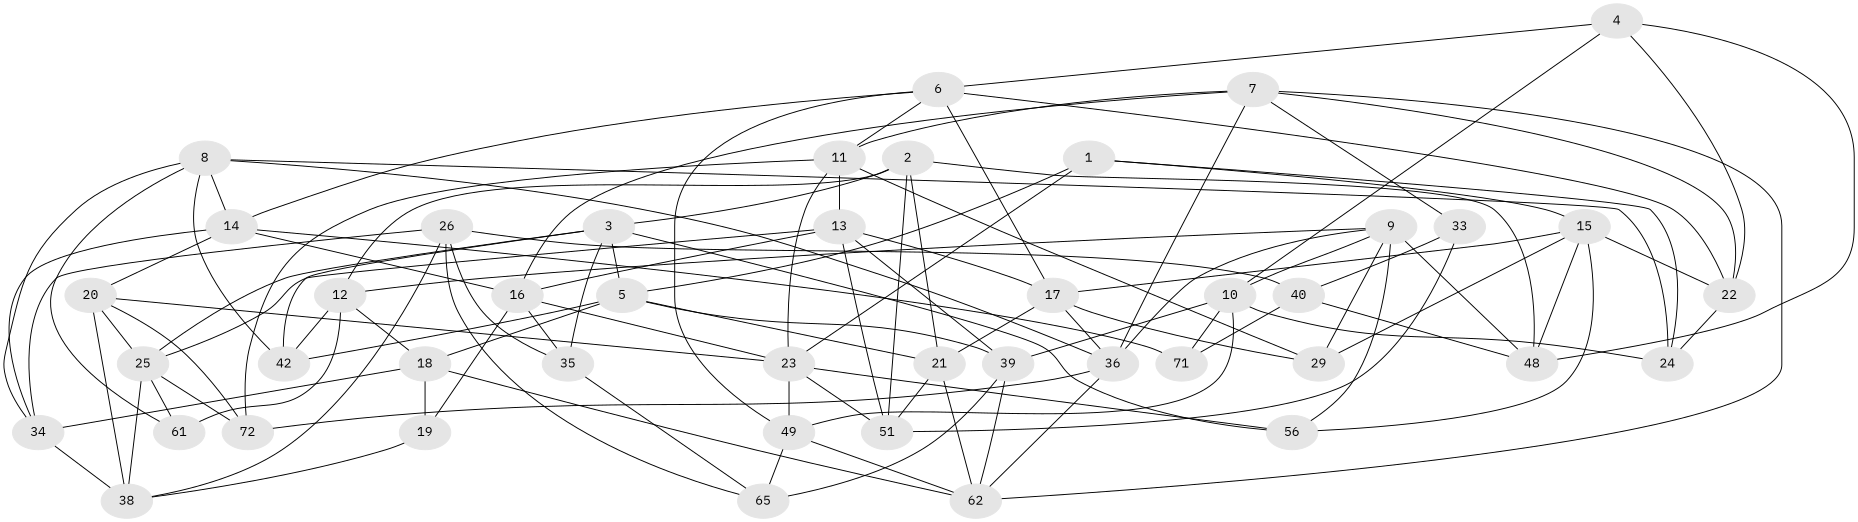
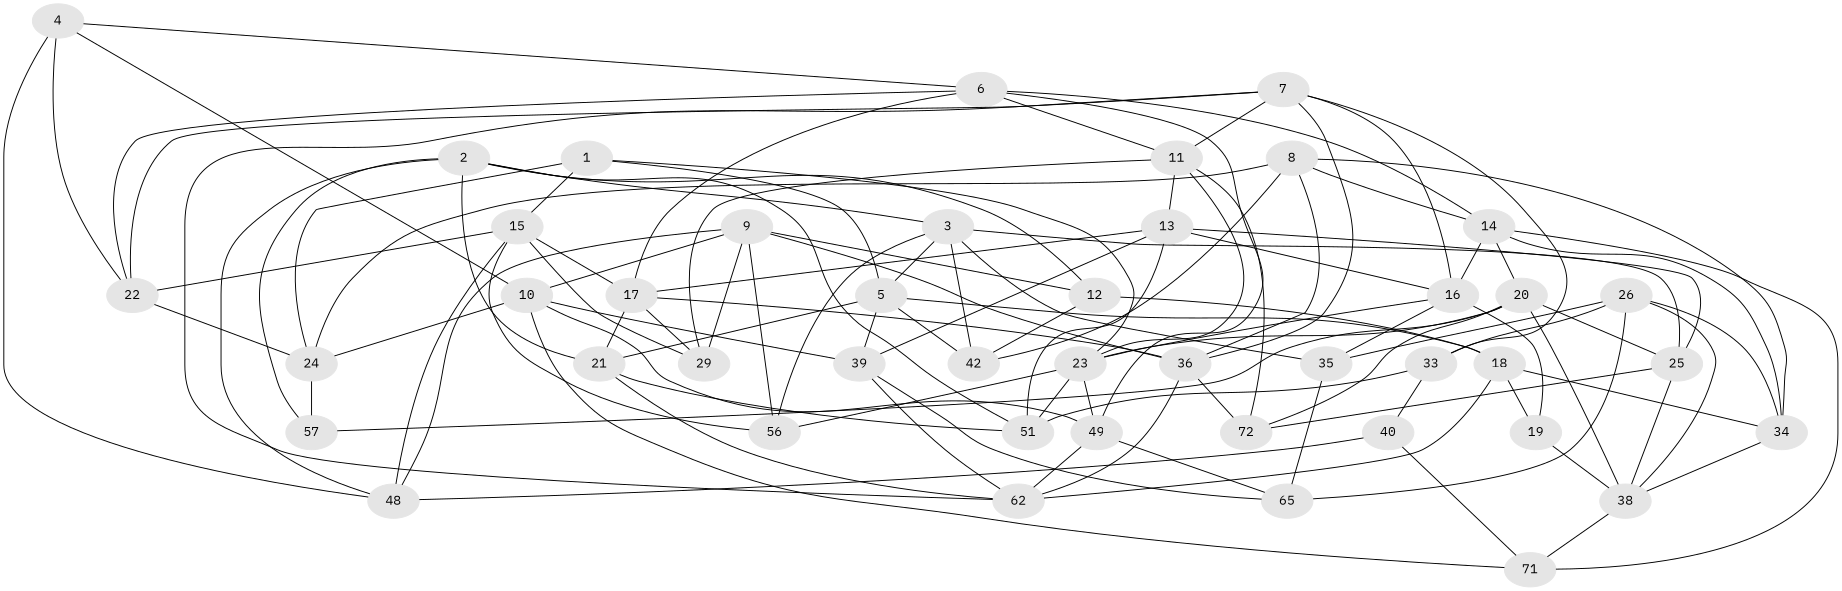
edge "26" -- "40": now "26" -- "33"
node "61": removed
node "57": added
edge "38" -- "71": added
